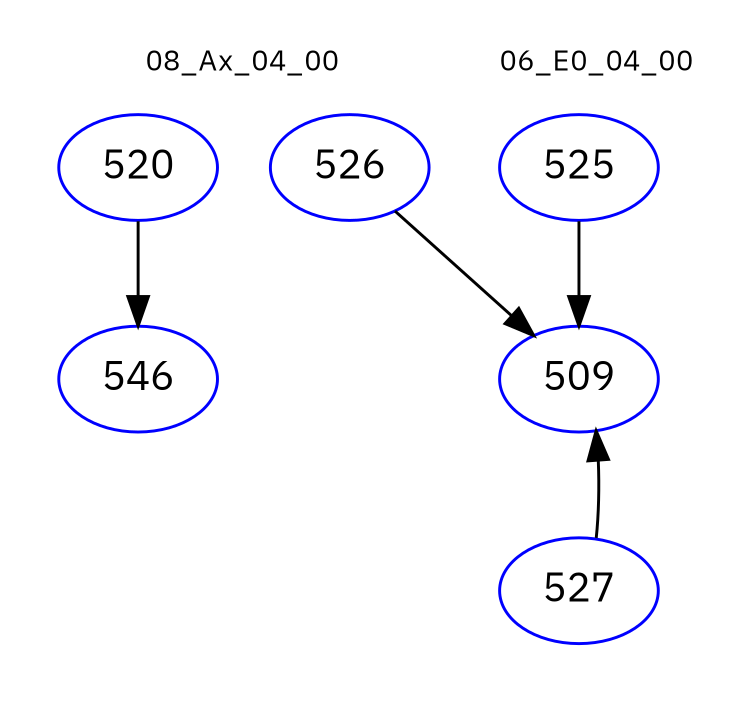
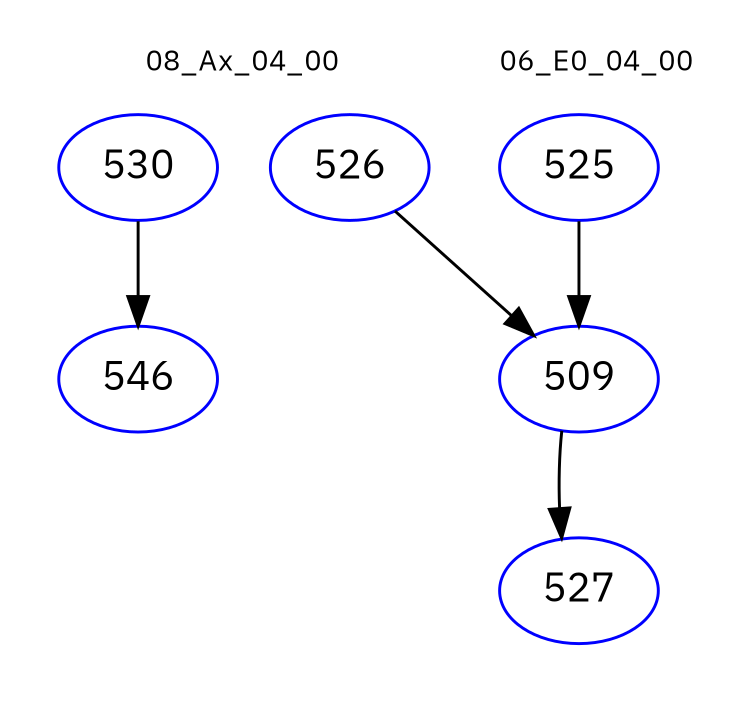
node "520": label "520" -> "530"
edge "527" -> "509": reversed
